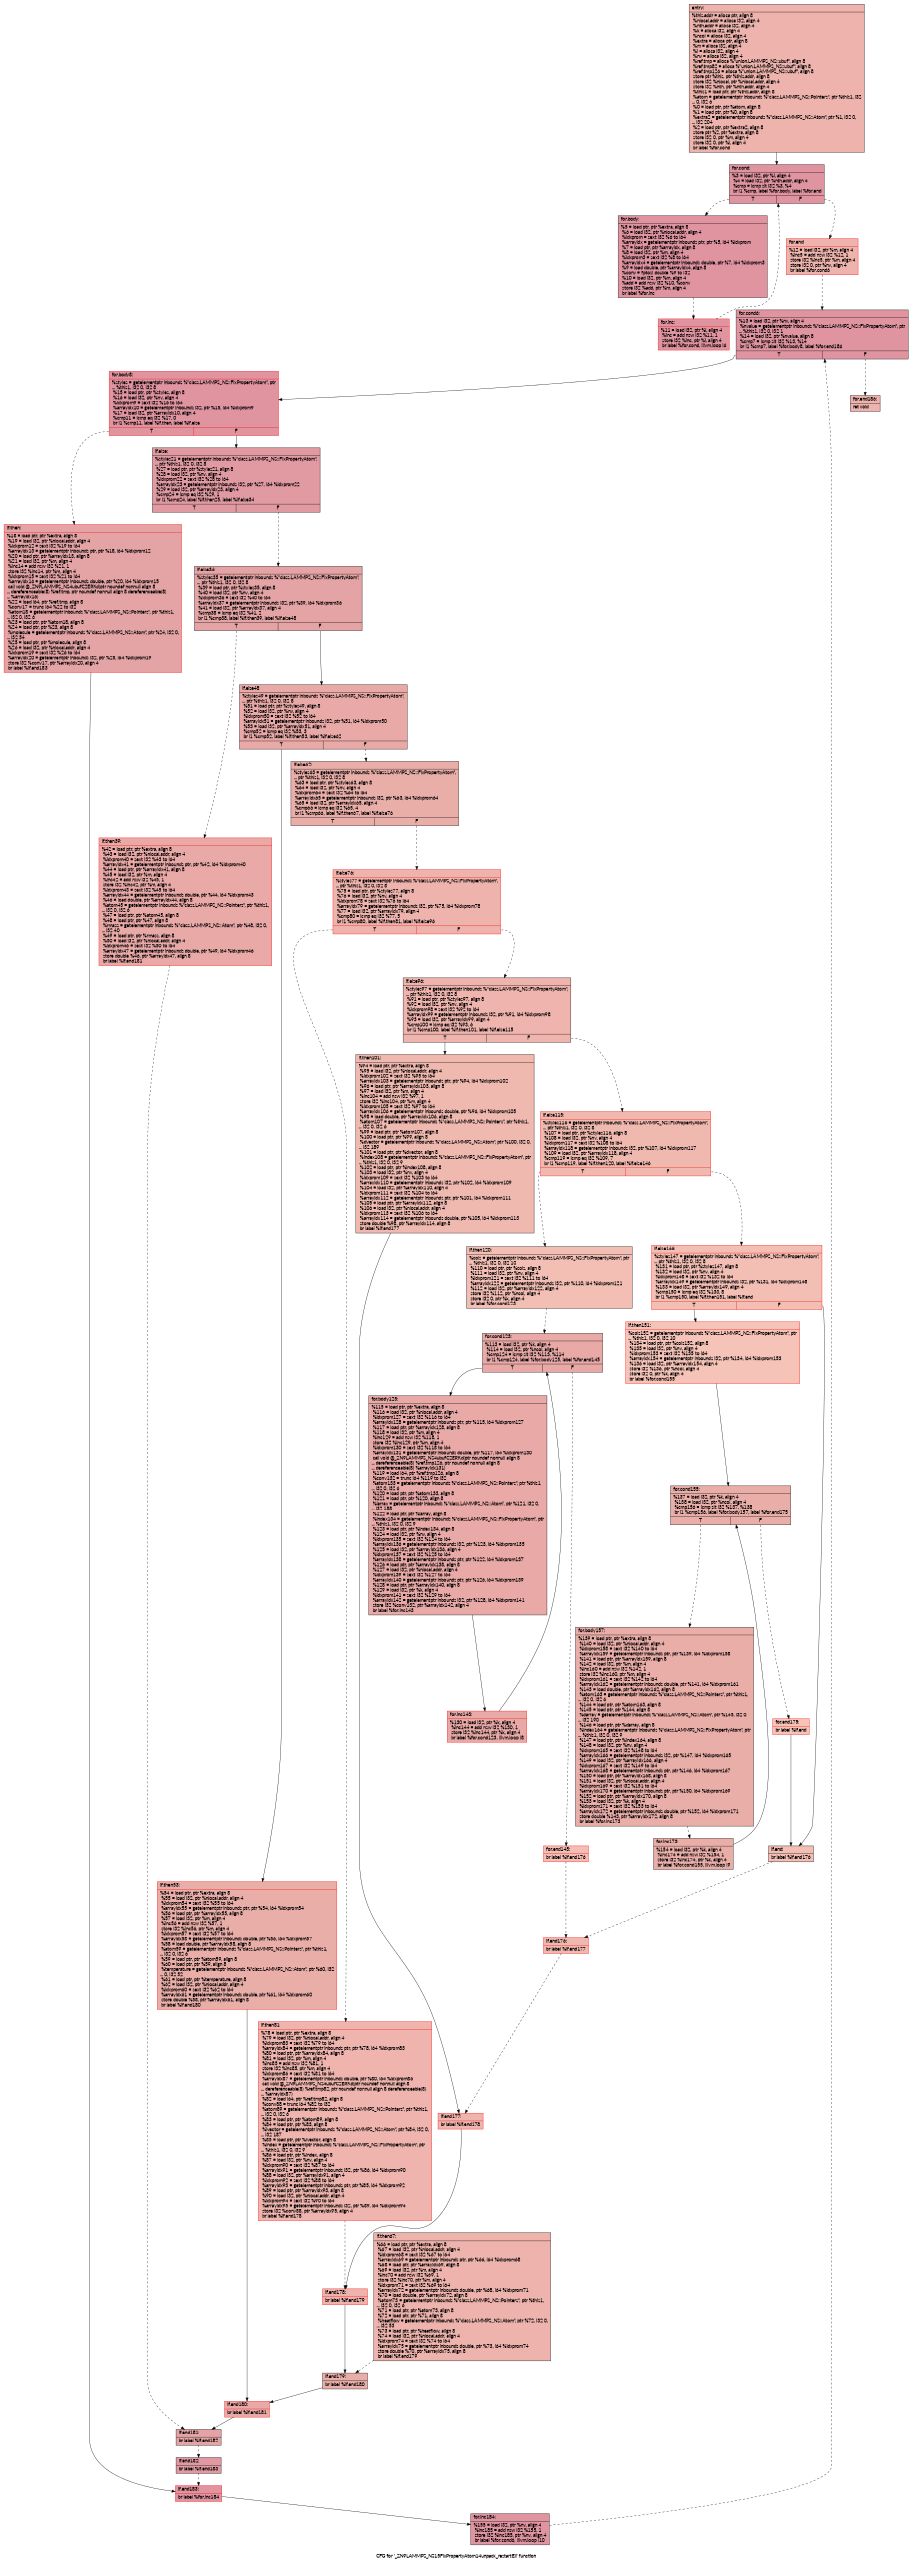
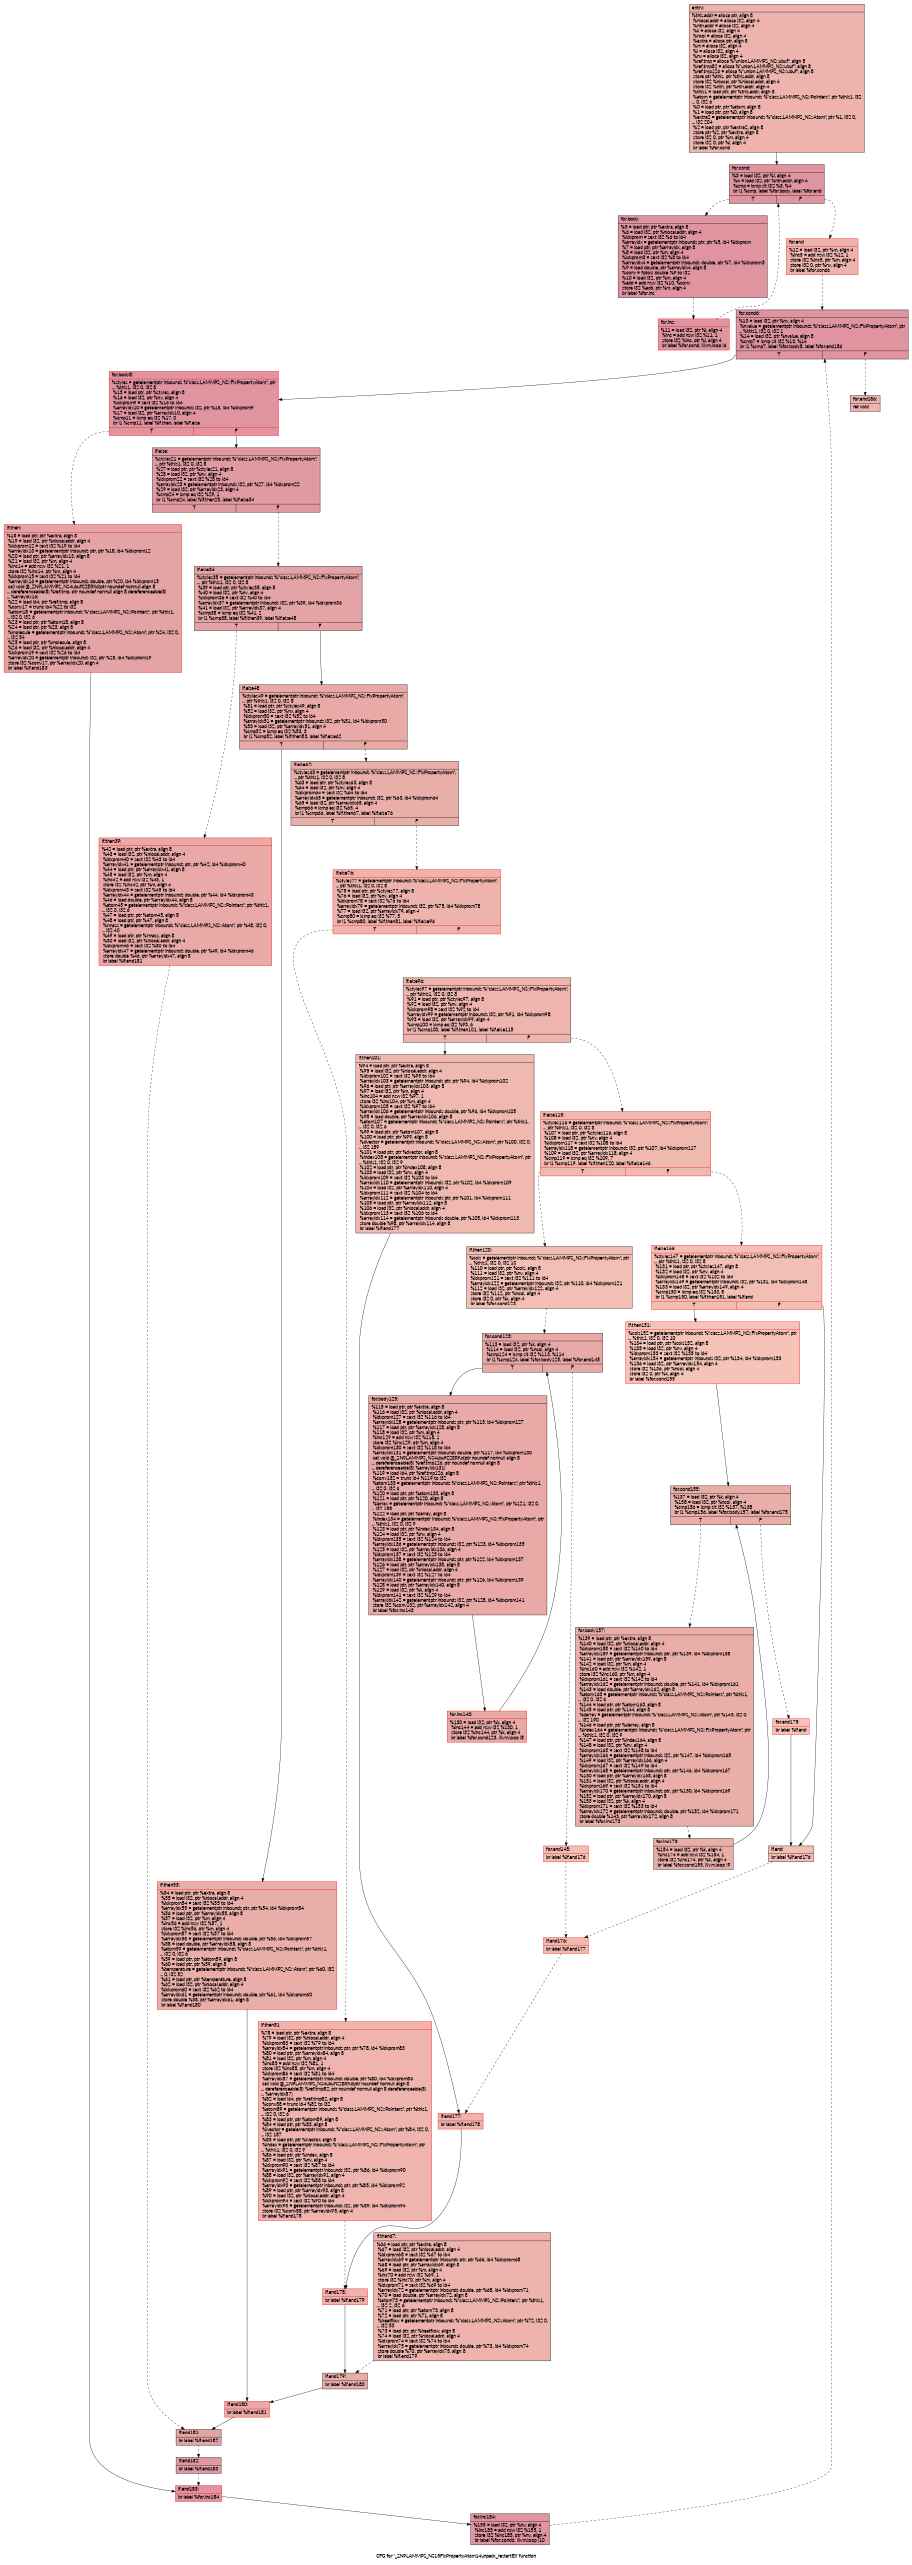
edge "if.else76:" -> "if.else96:": removed
node "if.then67:": text "... i32 0, i32 6" -> "... i32 2, i32 6"
